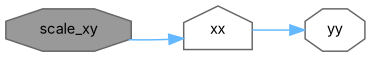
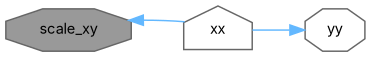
edge "scale_xy" -> "xx": reversed
